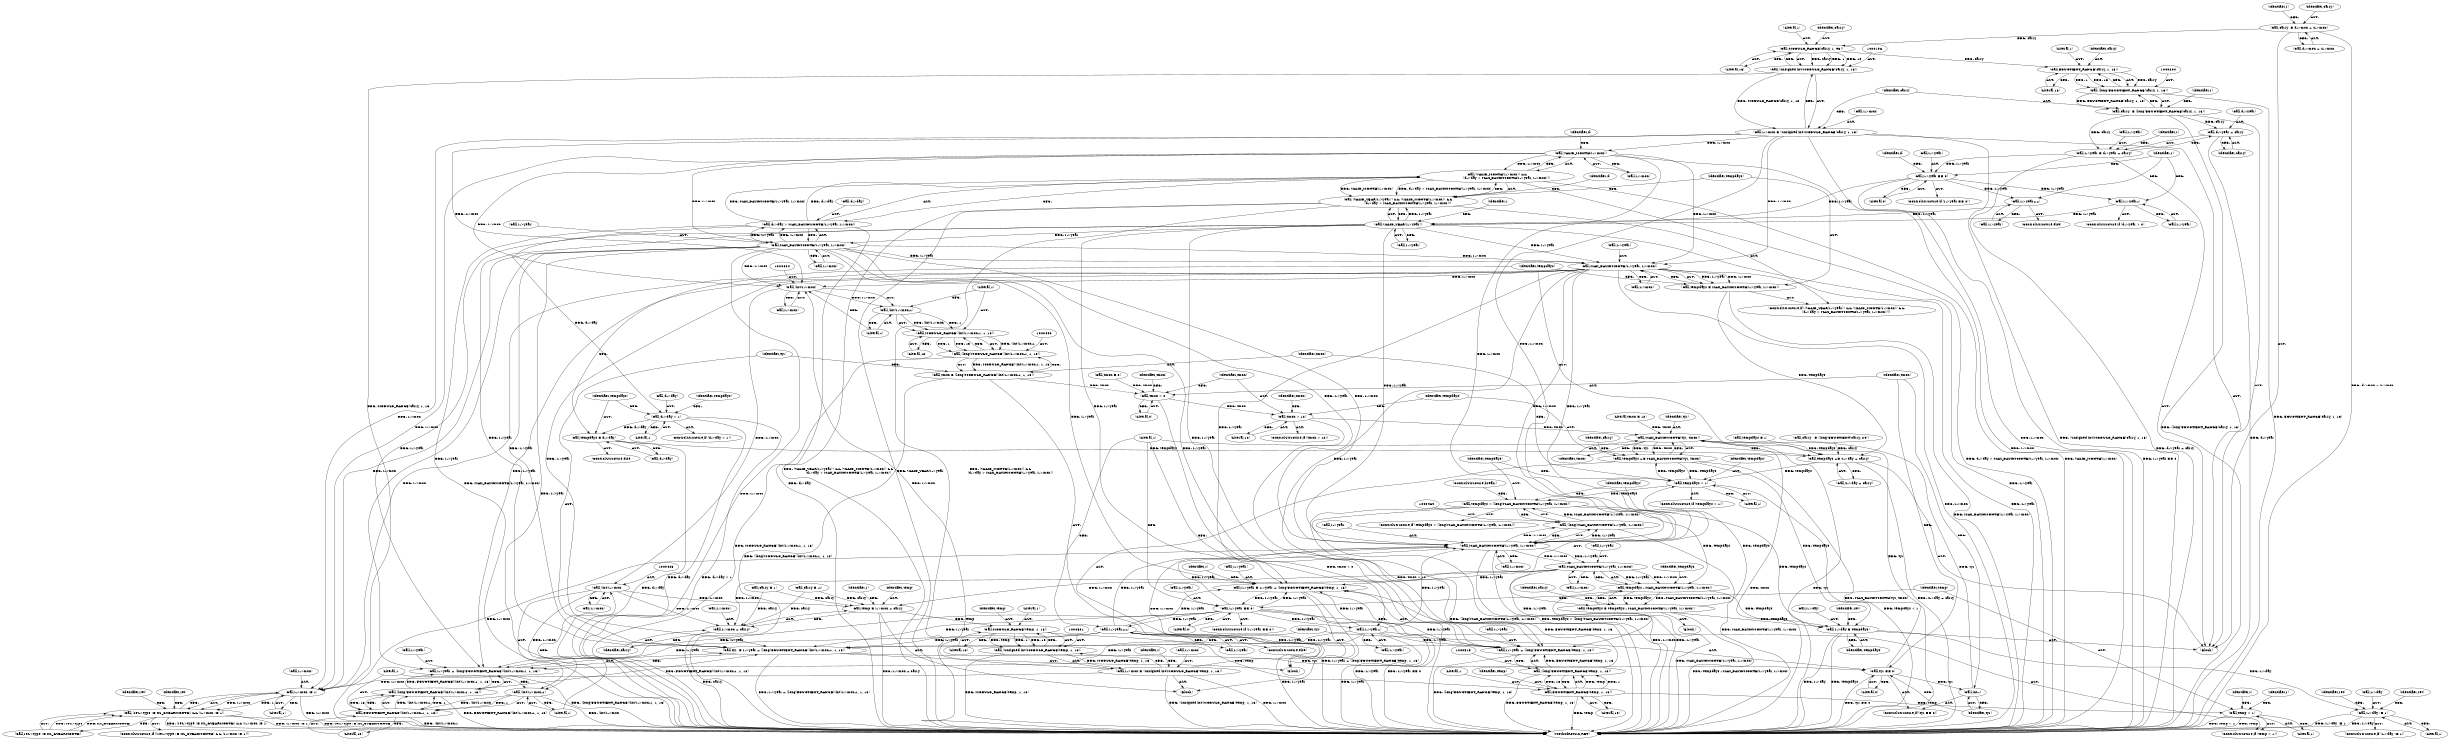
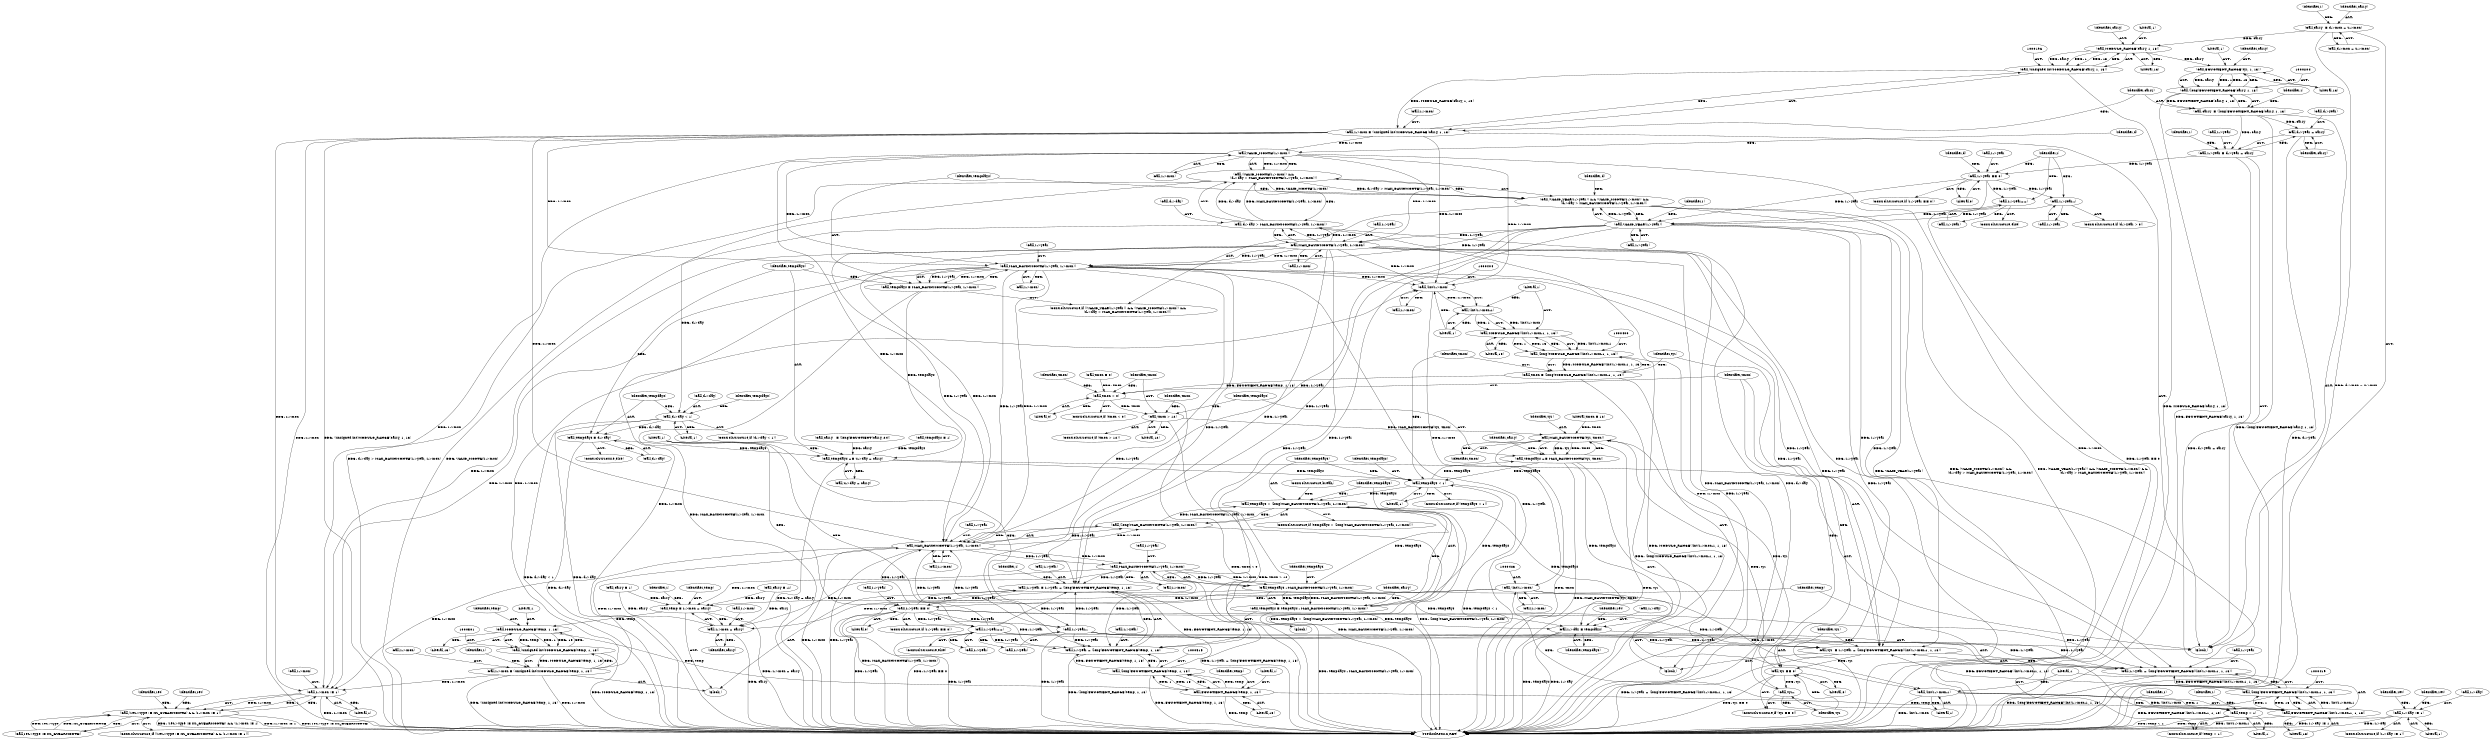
node "(Call,MODULO_RANGE(carry, 1, 93))": label "(Call,MODULO_RANGE(carry, 1, 93))" -> "(Call,MODULO_RANGE(carry, 1, 13))"
node "(Call,FQUOTIENT_RANGE(carry, 1, 13))": label "(Call,FQUOTIENT_RANGE(carry, 1, 13))" -> "(Call,FQUOTIENT_RANGE(tyr, 1, 13))"
edge "(Call,tmon = (long)MODULO_RANGE((int)r->mon-1, 1, 13))" -> "(Call,tmon < 0)": label "DDG: tmon" -> "DDG: FQUOTIENT_RANGE(temp, 1, 13)"
node "(ControlStructure,if (tmon < 0))": added
edge "(Call,tmon > 12)" -> "(Call,MAX_DAYINMONTH(tyr, tmon))": label "DDG: tmon" -> "DDG: MAX_DAYINMONTH(tyr, tmon)"
node "1000464": removed
edge "(Call,tempdays = tempdays - MAX_DAYINMONTH(r->year, r->mon))" -> "(Call,tempdays - MAX_DAYINMONTH(r->year, r->mon))": now "(Call,tempdays = tempdays - MAX_DAYINMONTH(r->year, r->mon))" -> "(Call,tempdays > (long)MAX_DAYINMONTH(r->year, r->mon))"
edge "(Call,r->day = tempdays)" -> "(Call,r->day != 1)": removed, label "DDG: r->day"
node "1000419": added
node "(Call,int--)": label "(Call,int--)" -> "(Call,tyr--)"
